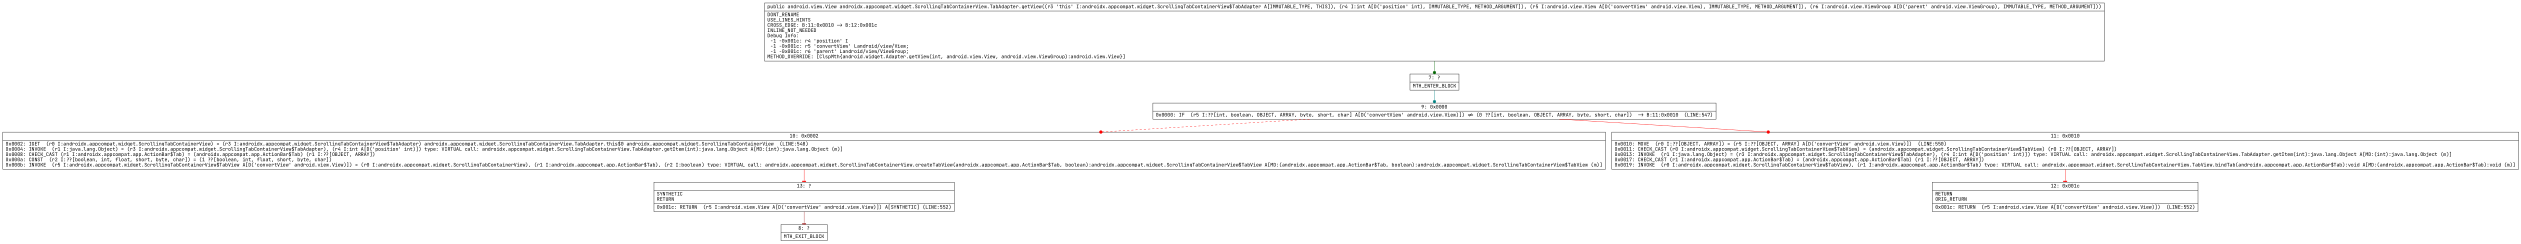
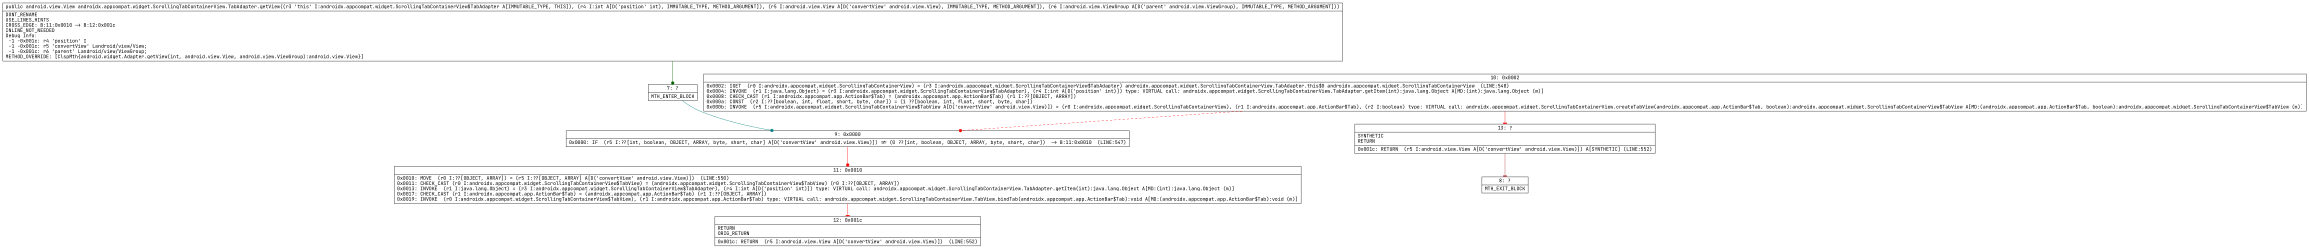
edge "9: 0x0000" -> "10: 0x0002": reversed
